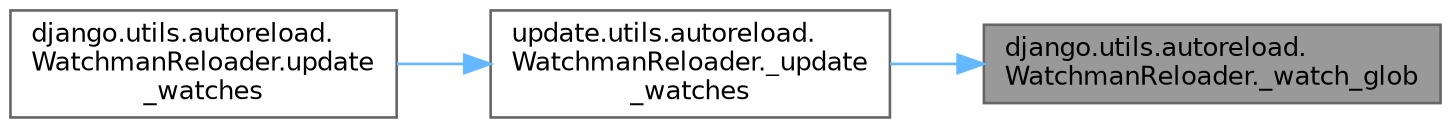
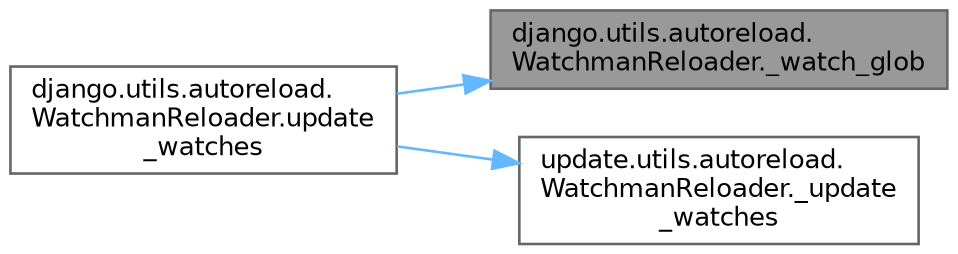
edge "update.utils.autoreload. WatchmanReloader._update _watches" -> "django.utils.autoreload. WatchmanReloader._watch_glob": now "django.utils.autoreload. WatchmanReloader.update _watches" -> "django.utils.autoreload. WatchmanReloader._watch_glob"
